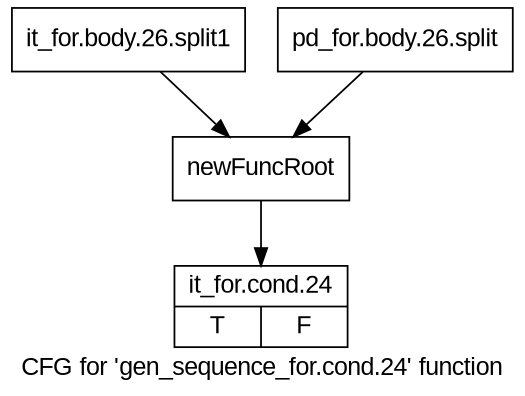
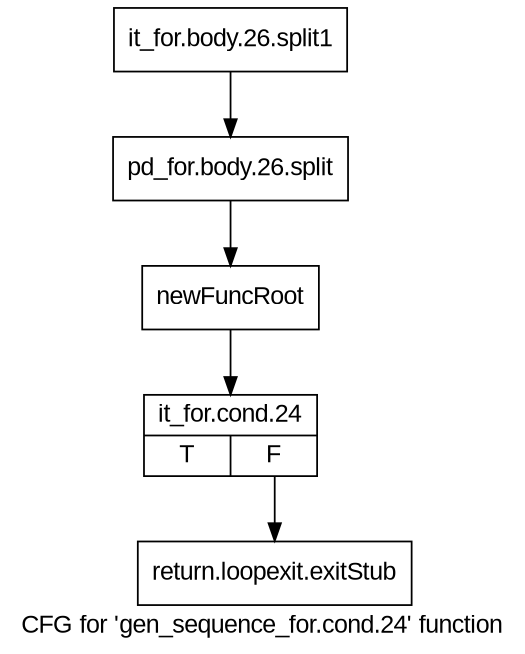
edge "it_for.body.26.split1" -> "newFuncRoot": now "it_for.body.26.split1" -> "pd_for.body.26.split"
node "return.loopexit.exitStub": added
